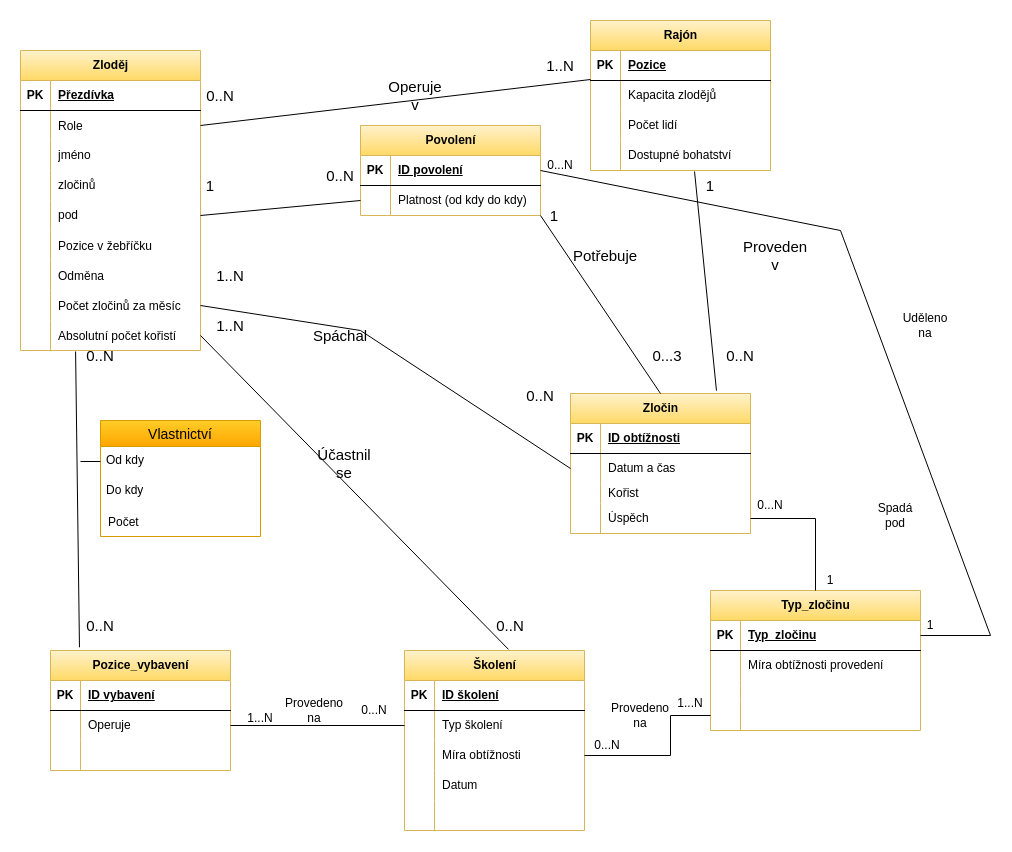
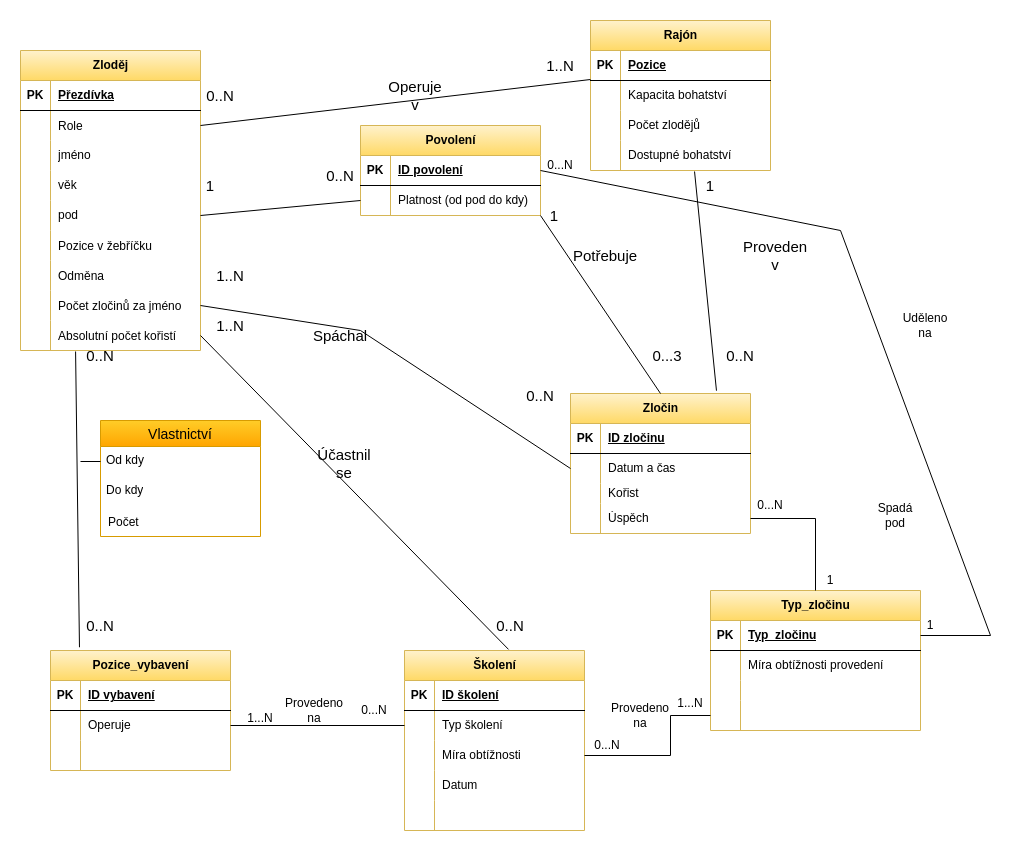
node "Kapacita zlodějů": label "Kapacita zlodějů" -> "Kapacita bohatství"
node "Počet lidí": label "Počet lidí" -> "Počet zlodějů"
node "zločinů": label "zločinů" -> "věk"
node "Platnost (od kdy do kdy)": label "Platnost (od kdy do kdy)" -> "Platnost (od pod do kdy)"
node "Počet zločinů za měsíc": label "Počet zločinů za měsíc" -> "Počet zločinů za jméno"
node "ID obtížnosti": label "ID obtížnosti" -> "ID zločinu"
